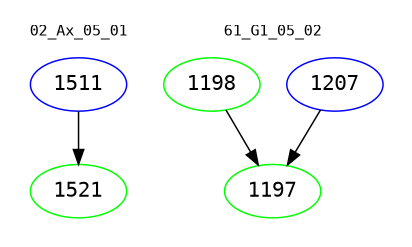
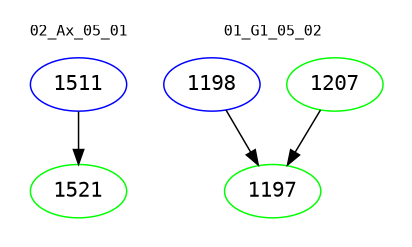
cluster "61_G1_05_02": label "61_G1_05_02" -> "01_G1_05_02"
node "1198": color green -> blue
node "1207": color blue -> green
